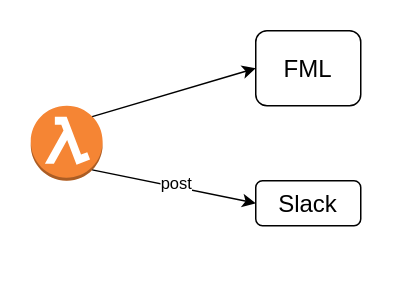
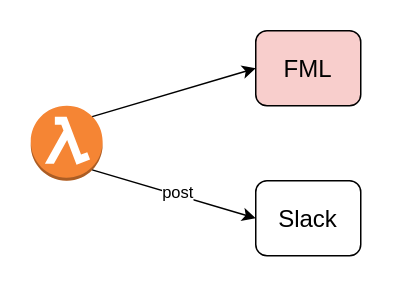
node "FML": fillcolor #ffffff -> #f8cecc
node "Slack": size 105x45 -> 105x75
